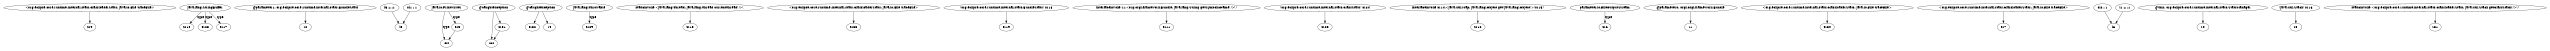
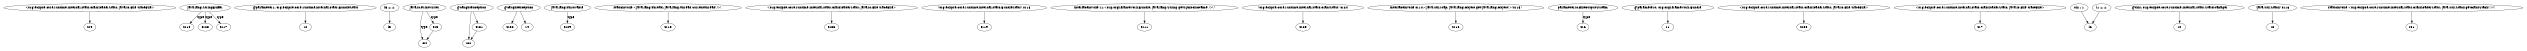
node "$i1 - 1": removed
node "@parameter0: osgi.osgi.framework.Bundle": label "@parameter0: osgi.osgi.framework.Bundle" -> "@parameter0: org.osgi.framework.Bundle"
